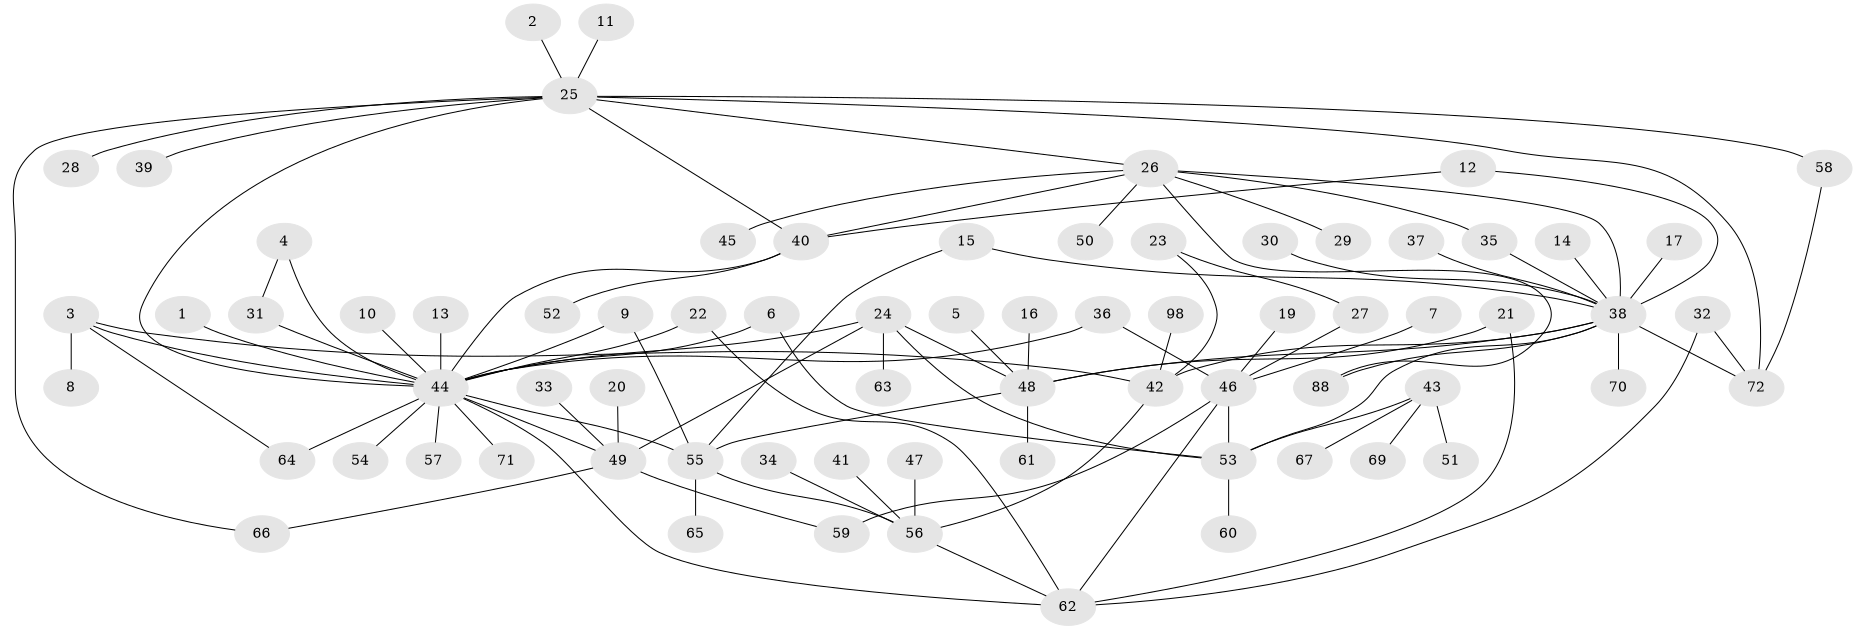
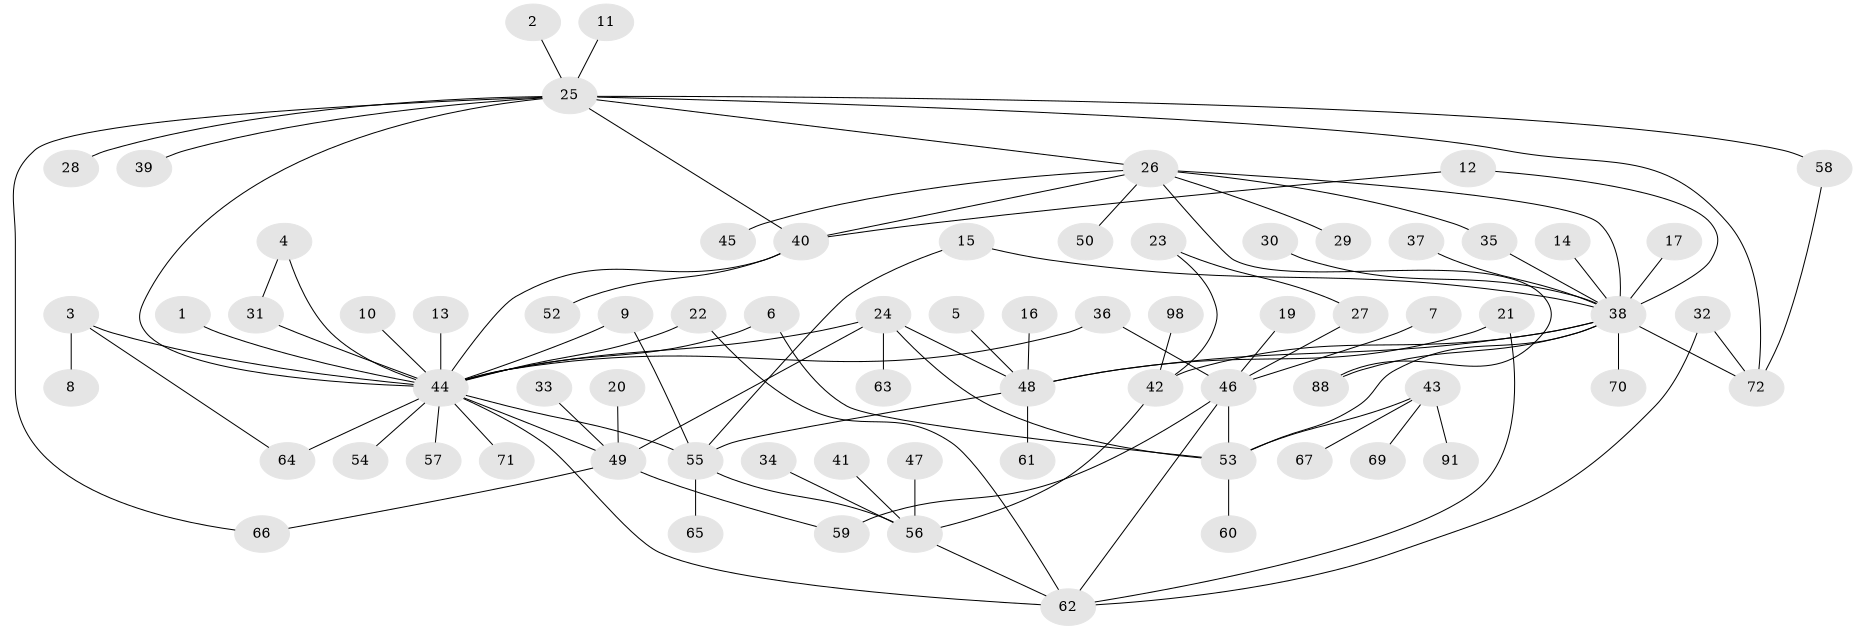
edge "3" -- "42": removed
node "51": label "51" -> "91"
